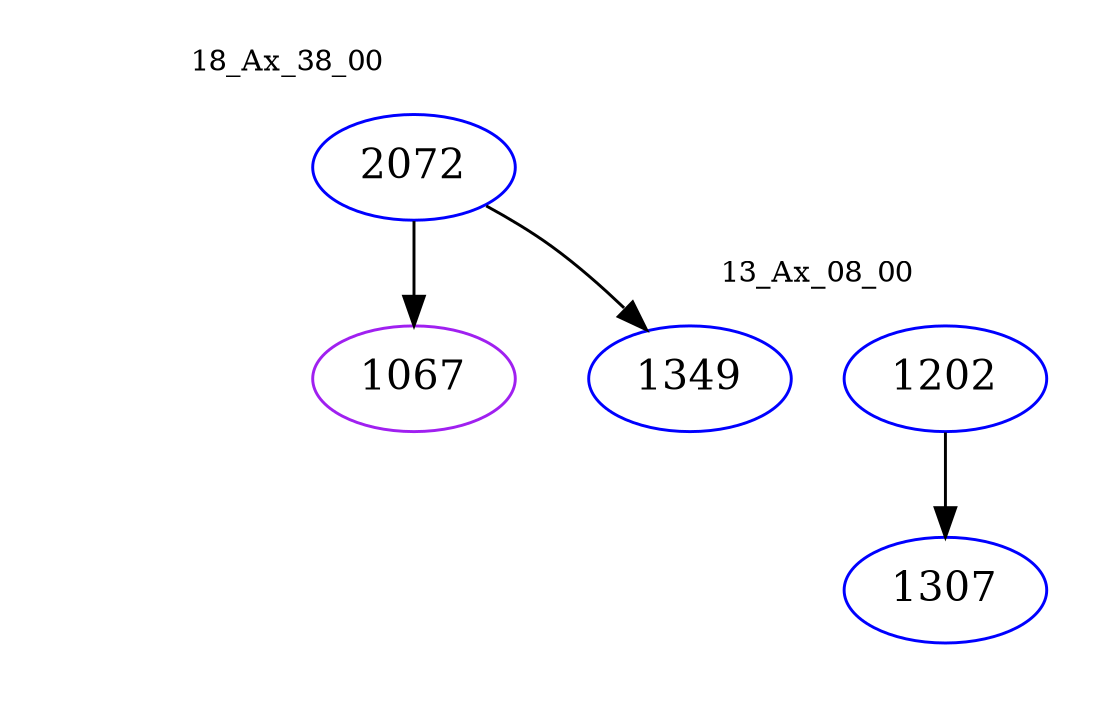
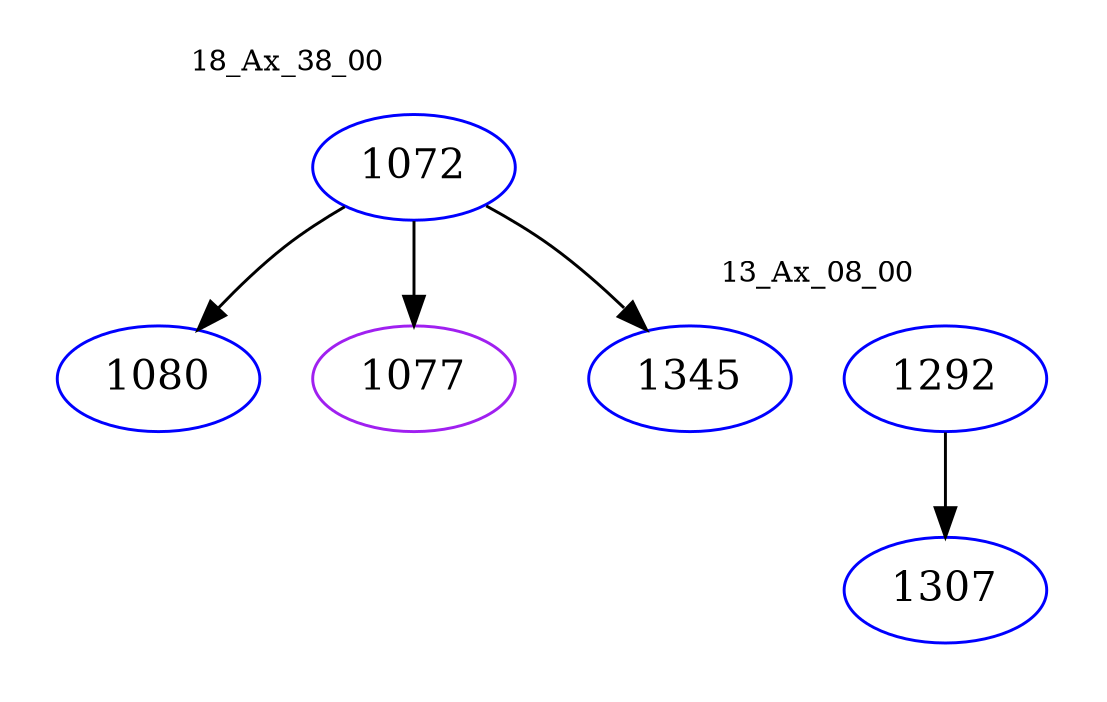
node "2072": label "2072" -> "1072"
node "1080": added
node "1067": label "1067" -> "1077"
node "1349": label "1349" -> "1345"
node "1202": label "1202" -> "1292"
